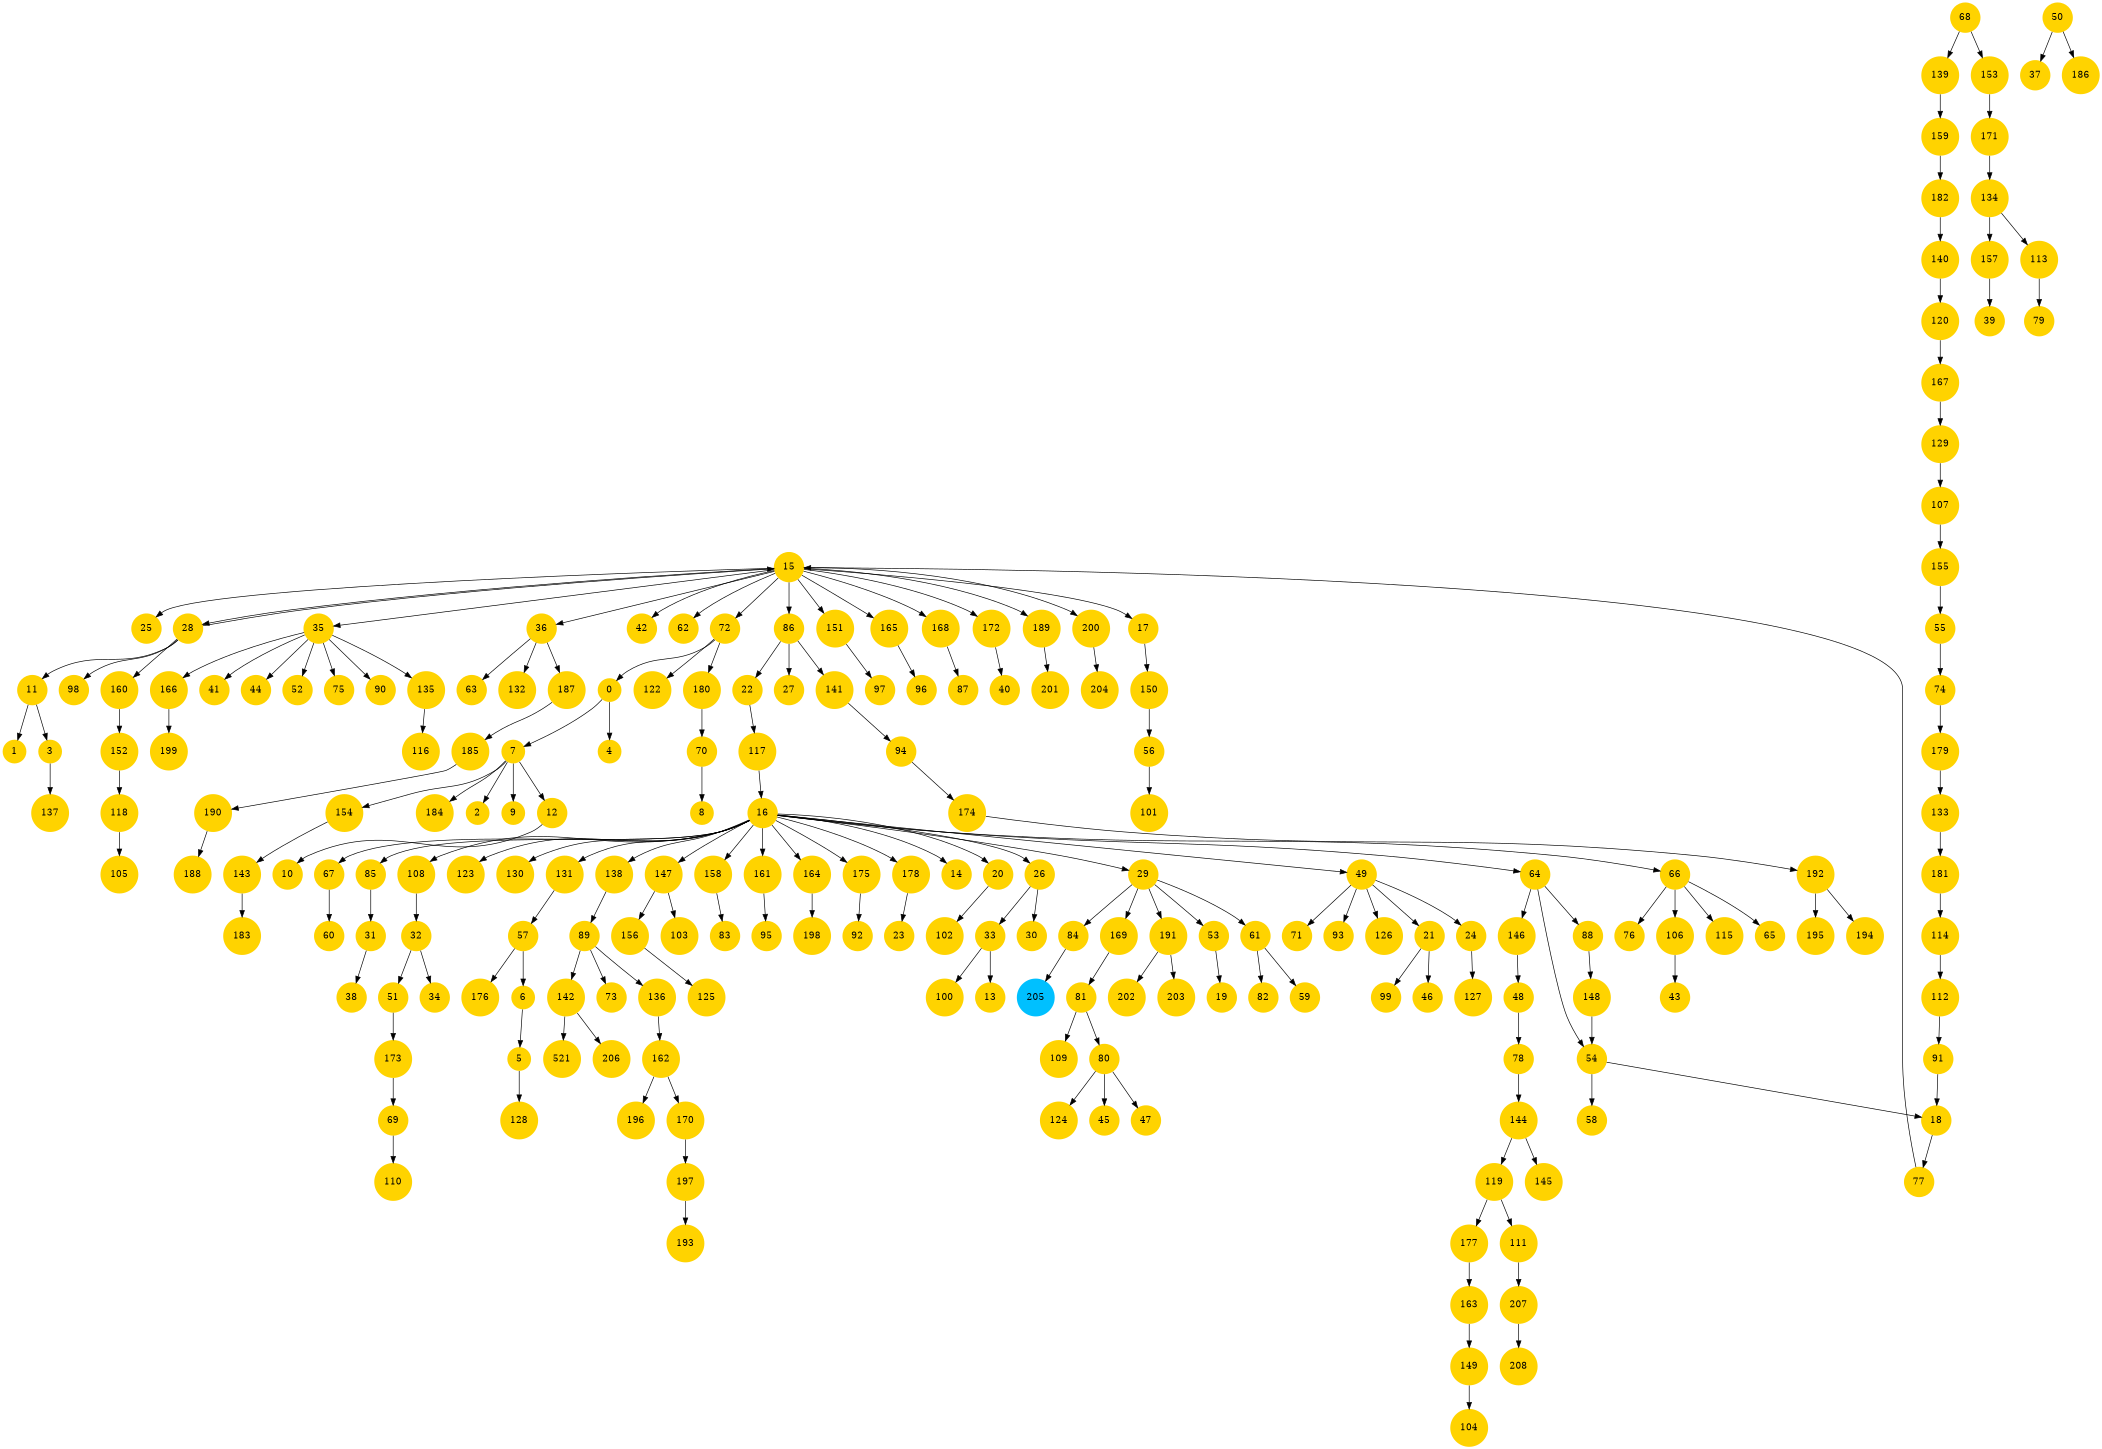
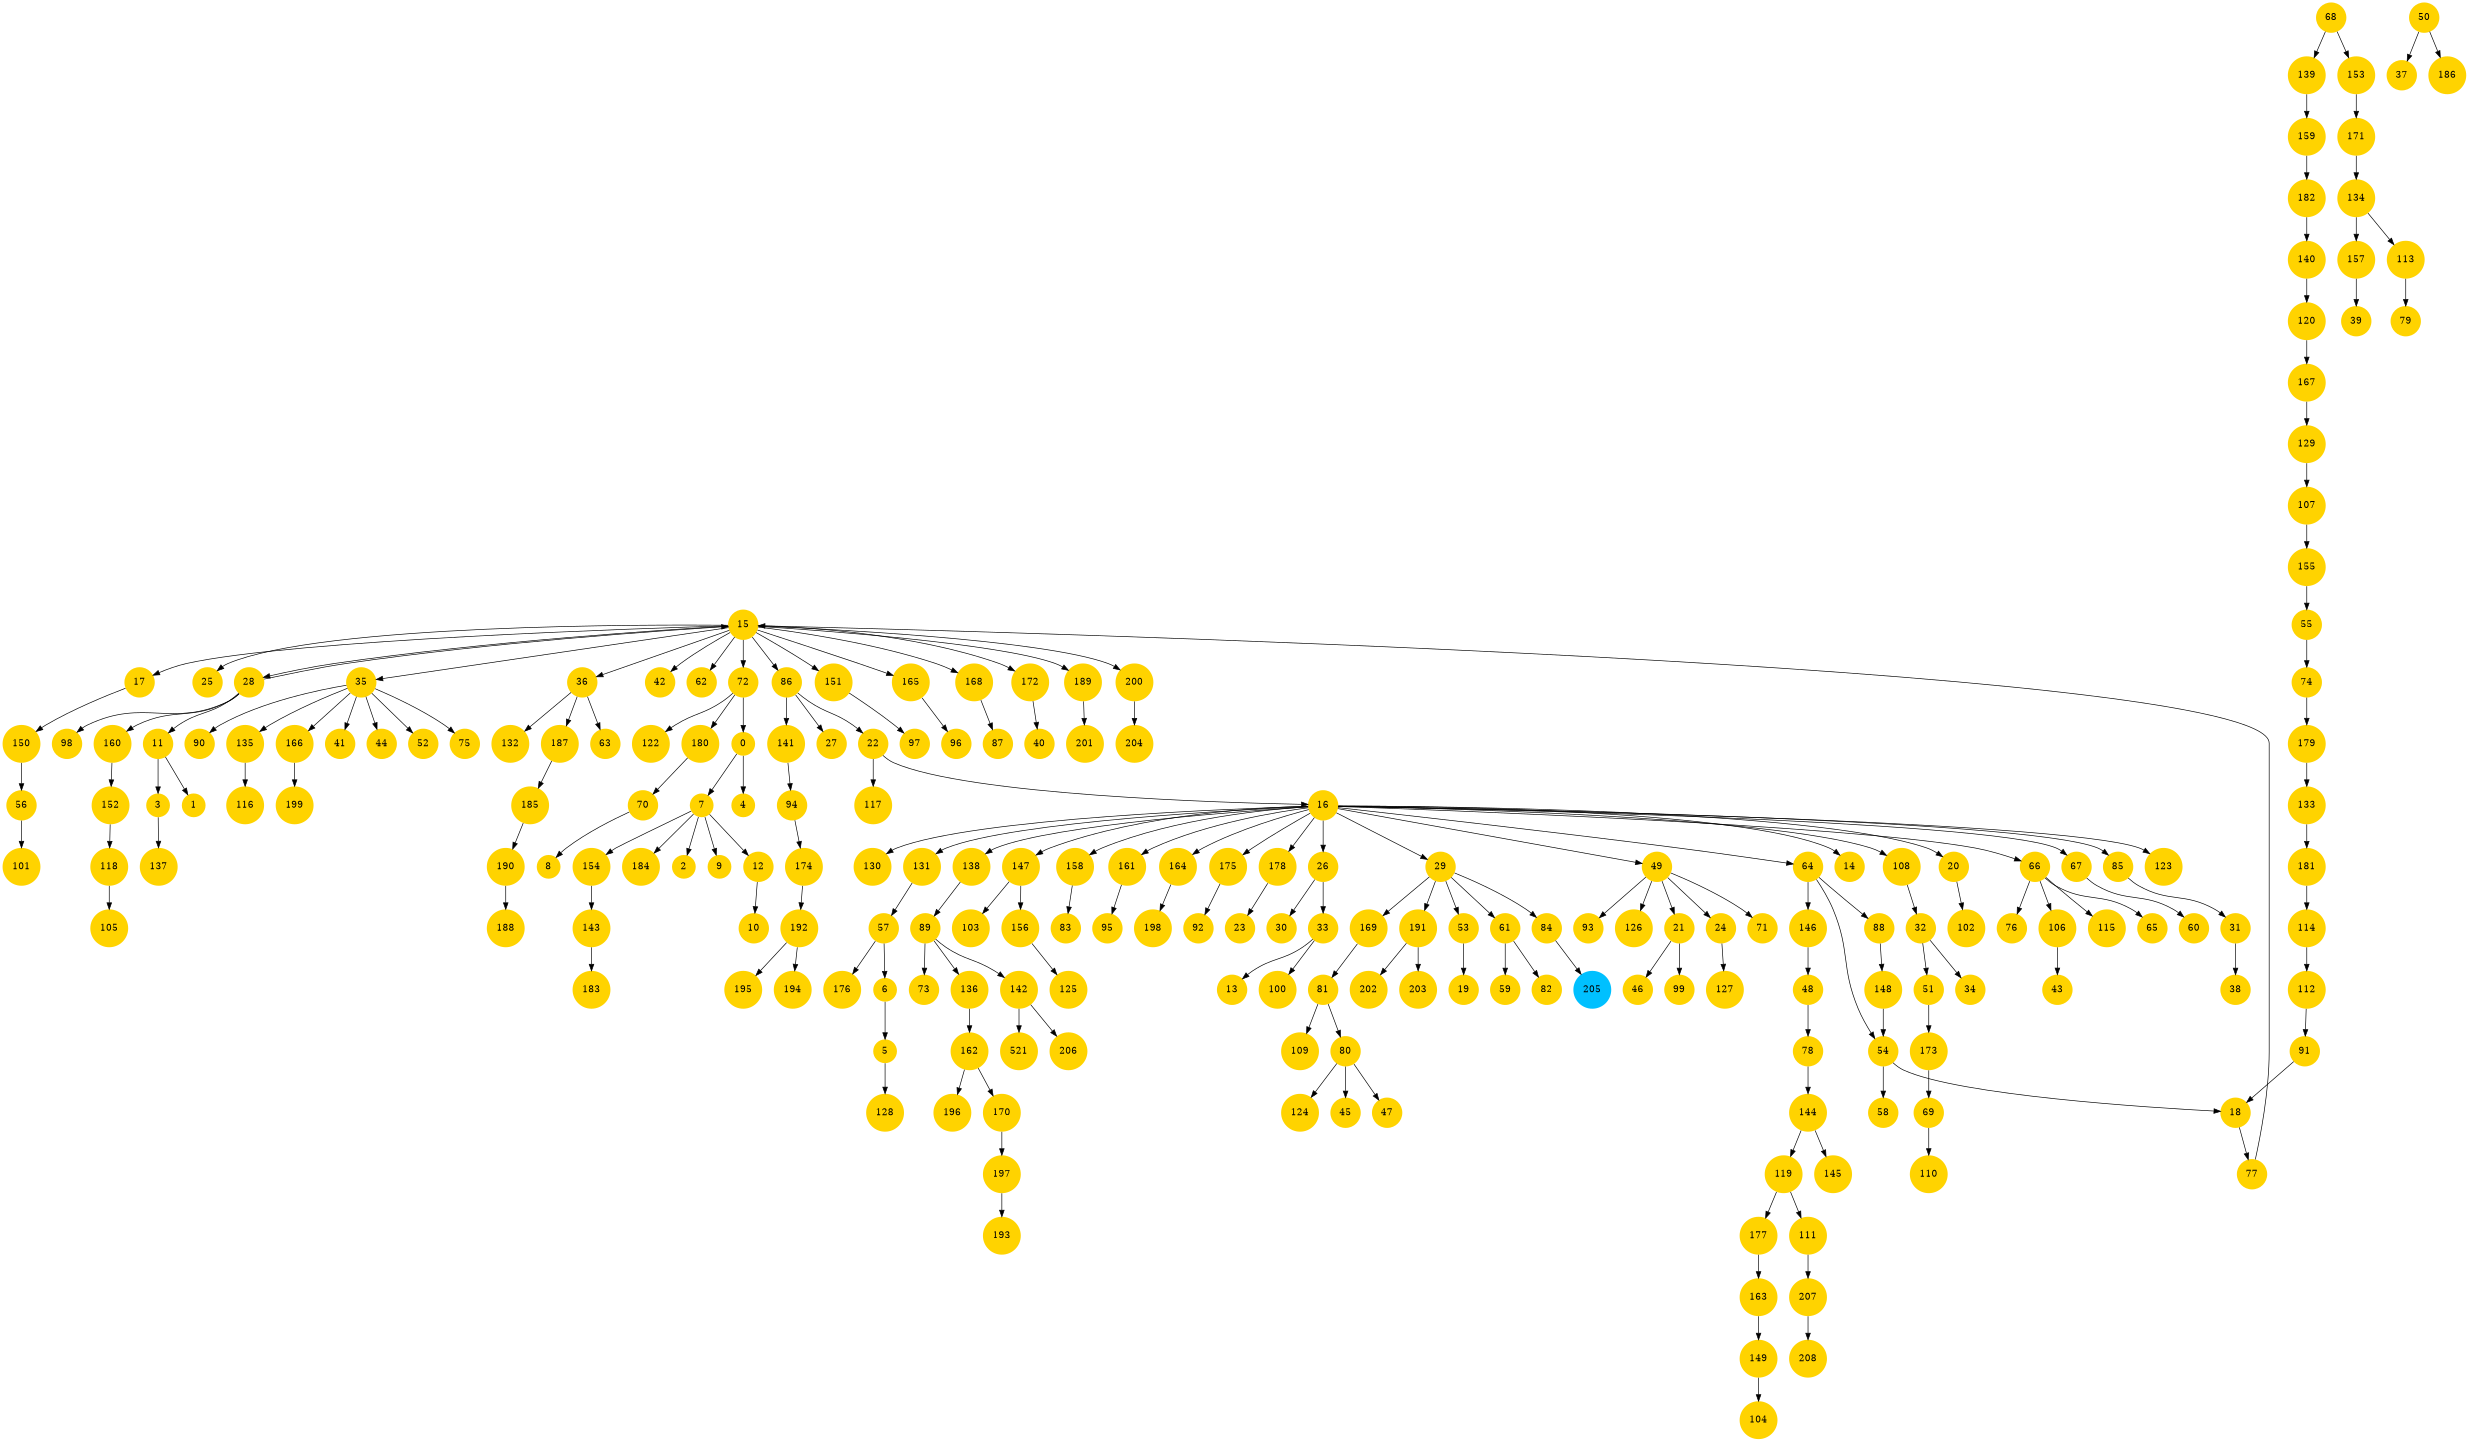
edge "117" -> "16": now "22" -> "16"
